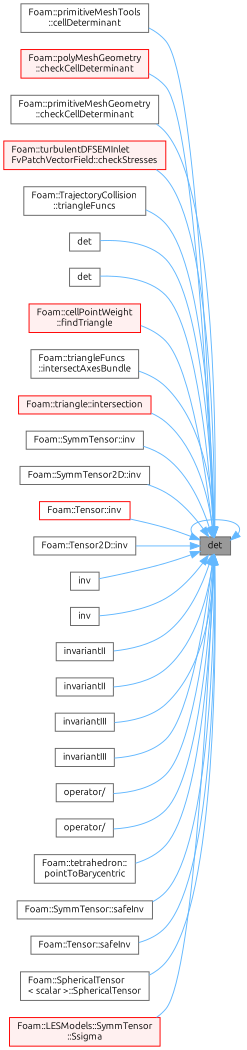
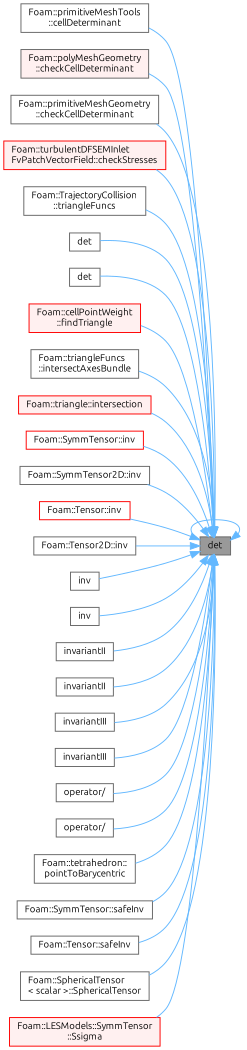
node "Foam::polyMeshGeometry ::checkCellDeterminant": color red -> grey40
node "Foam::SymmTensor::inv": color grey40 -> red
